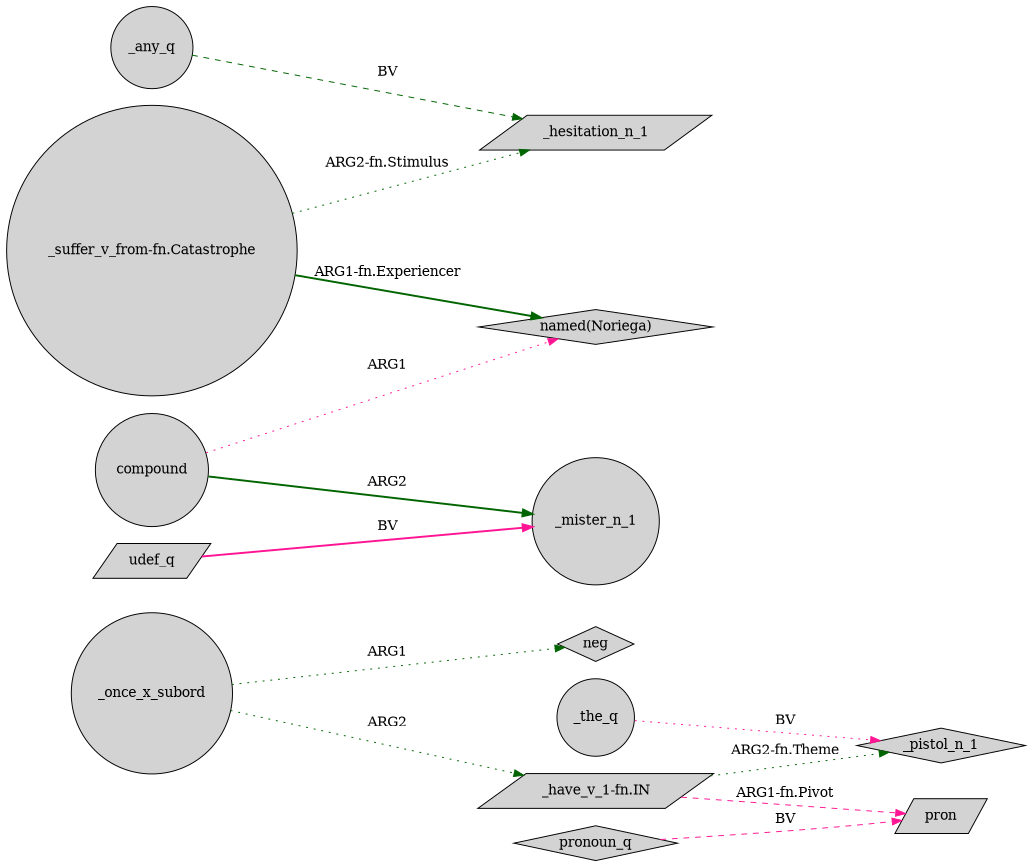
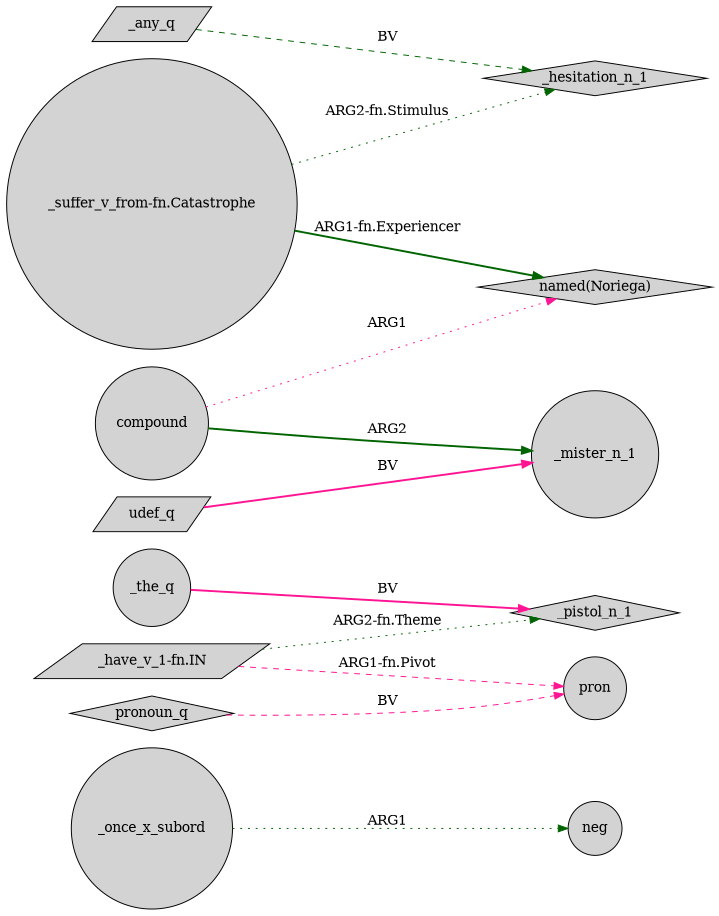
node "_any_q": shape circle -> parallelogram
node "_hesitation_n_1": shape parallelogram -> diamond
node "neg": shape diamond -> circle
edge "_the_q" -> "_pistol_n_1": style dotted -> bold
edge "_once_x_subord" -> "_have_v_1-fn.IN": removed, label "ARG2"
node "pron": shape parallelogram -> circle
